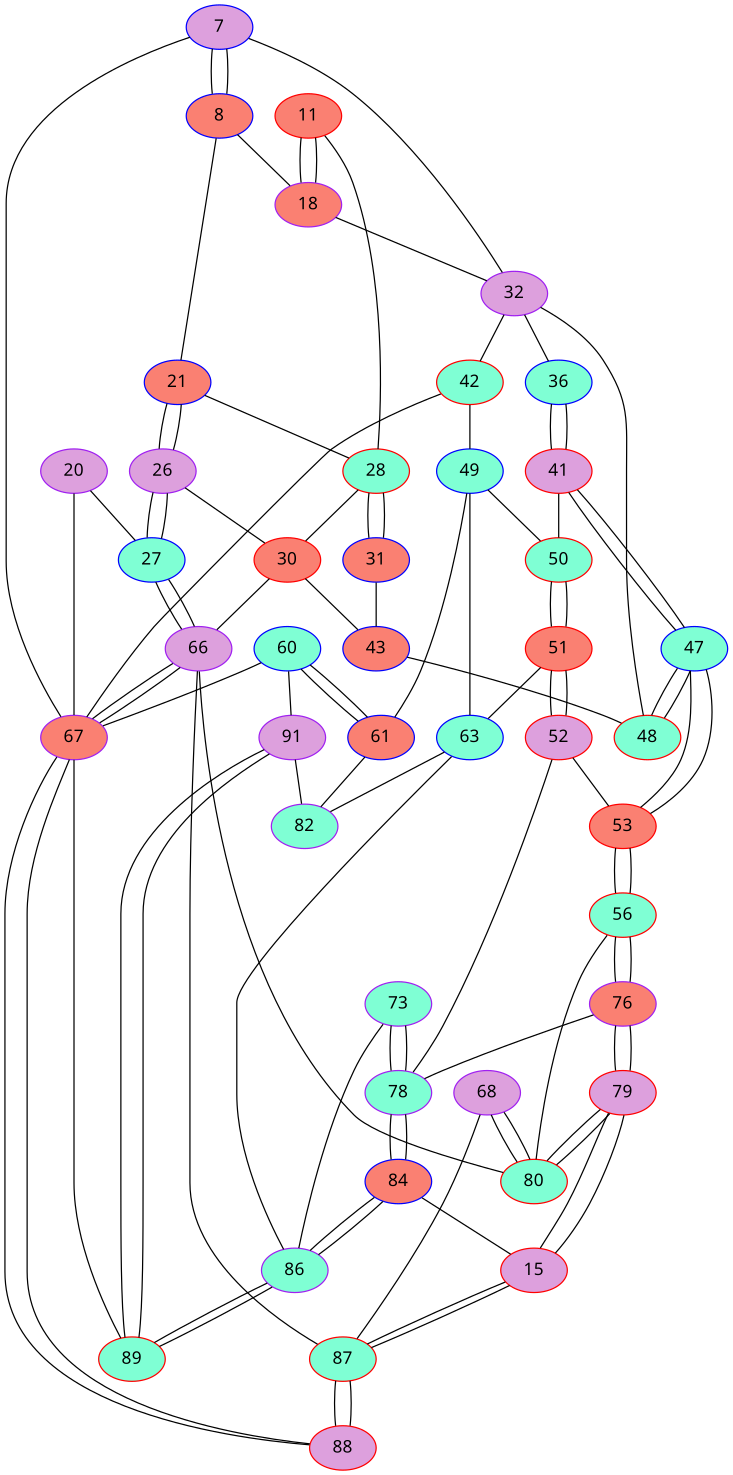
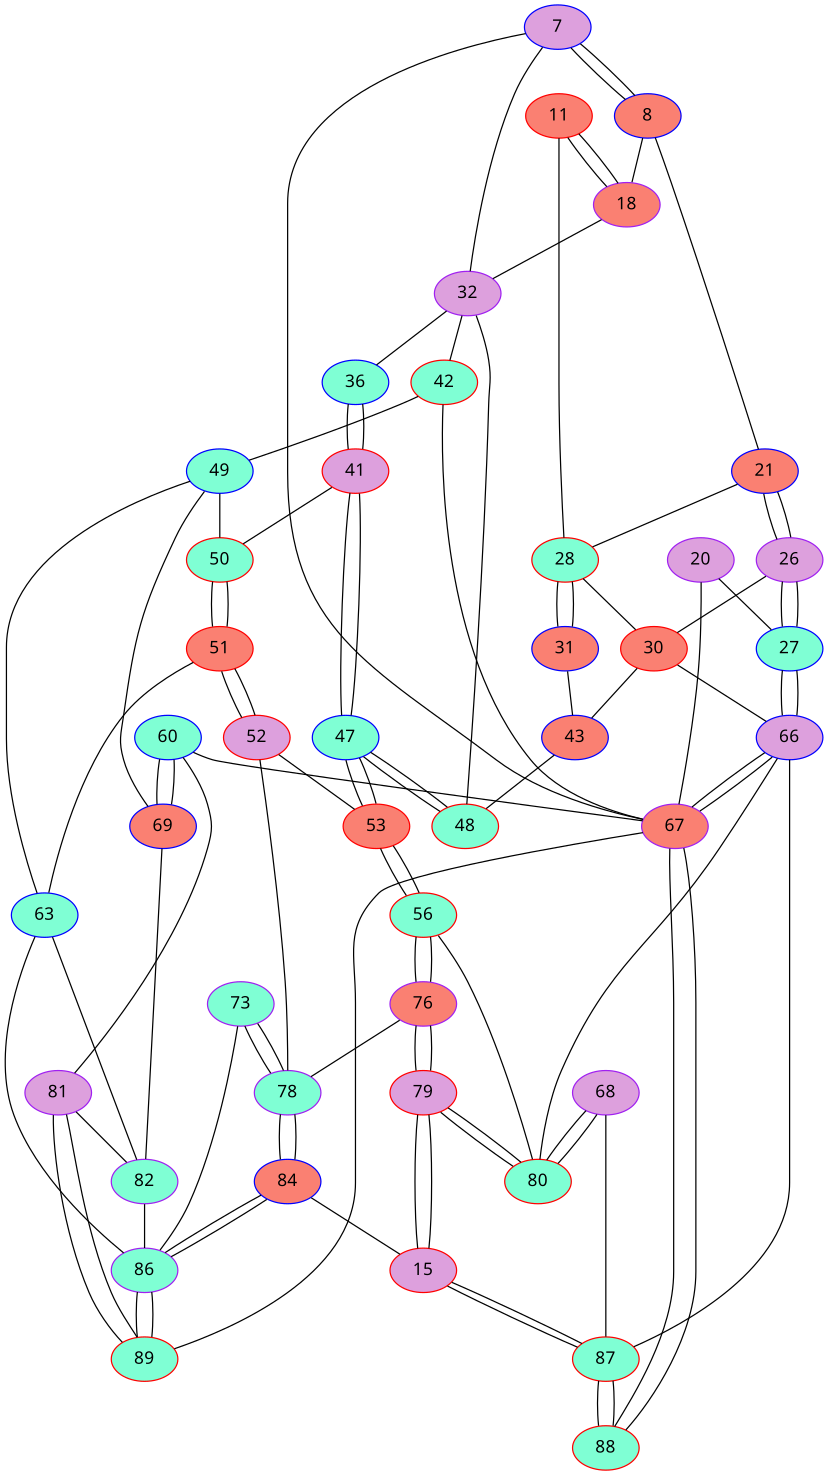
node "66": color purple -> blue
node "91": label "91" -> "81"
node "61": label "61" -> "69"
edge "82" -- "86": added
node "88": fillcolor plum -> aquamarine
